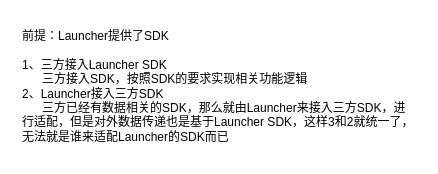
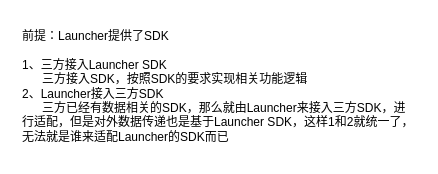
node "前提：Launcher提供了SDK 1、三方接入Launcher SDK 三方接入SDK，按照SDK的要求实现相关功能逻辑 2、Launcher接入三方SDK 三方已经有数据相关的SDK，那么就由Launcher来接入三方SDK，进行适配，但是对外数据传递也是基于Launcher SDK，这样3和2就统一了，无法就是谁来适配Launcher的SDK而已": label "前提：Launcher提供了SDK 1、三方接入Launcher SDK 三方接入SDK，按照SDK的要求实现相关功能逻辑 2、Launcher接入三方SDK 三方已经有数据相关的SDK，那么就由Launcher来接入三方SDK，进行适配，但是对外数据传递也是基于Launcher SDK，这样3和2就统一了，无法就是谁来适配Launcher的SDK而已" -> "前提：Launcher提供了SDK 1、三方接入Launcher SDK 三方接入SDK，按照SDK的要求实现相关功能逻辑 2、Launcher接入三方SDK 三方已经有数据相关的SDK，那么就由Launcher来接入三方SDK，进行适配，但是对外数据传递也是基于Launcher SDK，这样1和2就统一了，无法就是谁来适配Launcher的SDK而已"
